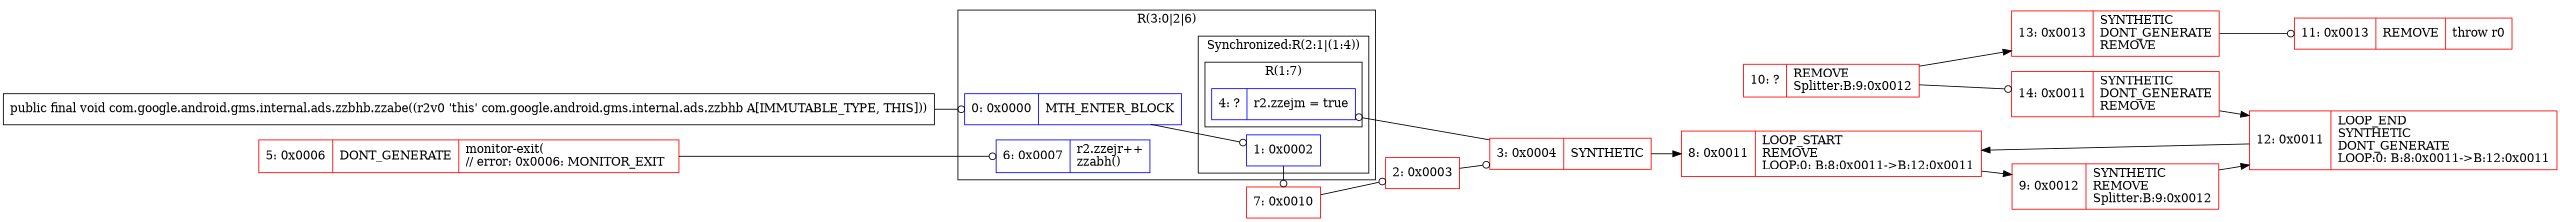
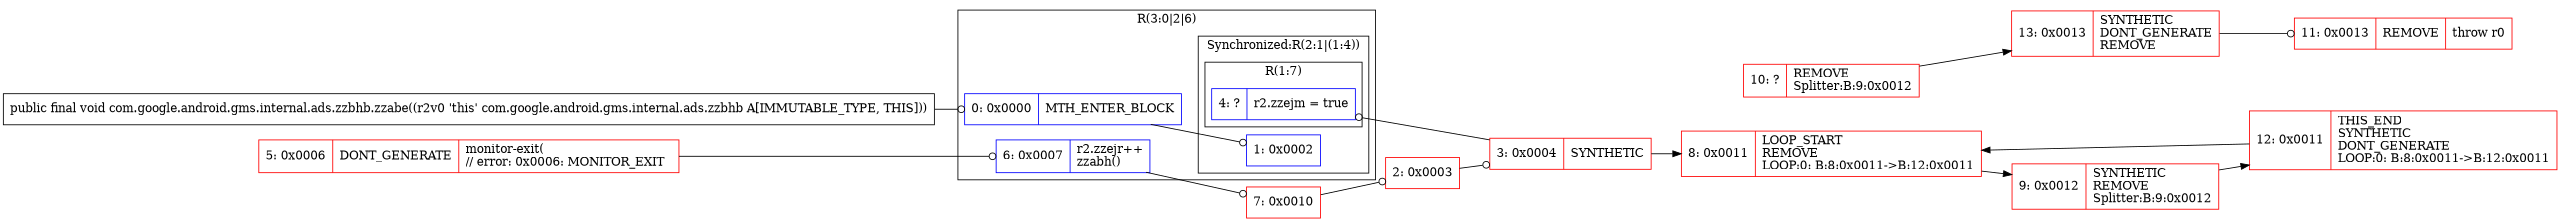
node "14: 0x0011": removed
node "12: 0x0011": text "LOOP_END" -> "THIS_END"
edge "1: 0x0002" -> "7: 0x0010": now "6: 0x0007" -> "7: 0x0010"
